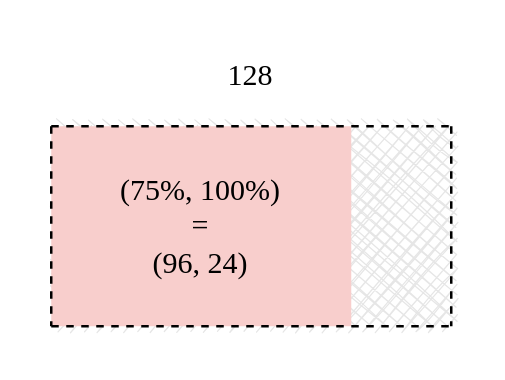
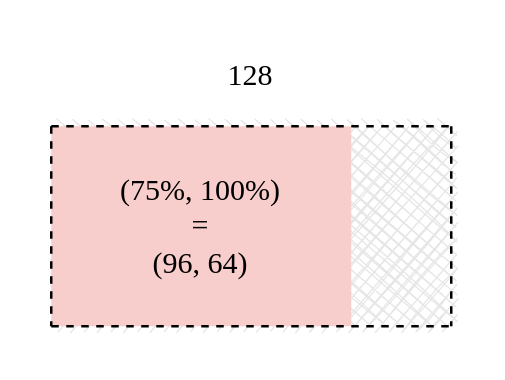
node "(75%, 100%) = (96, 24)": label "(75%, 100%) = (96, 24)" -> "(75%, 100%) = (96, 64)"
